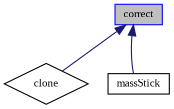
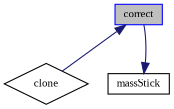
edge "massStick" -> "correct": reversed
